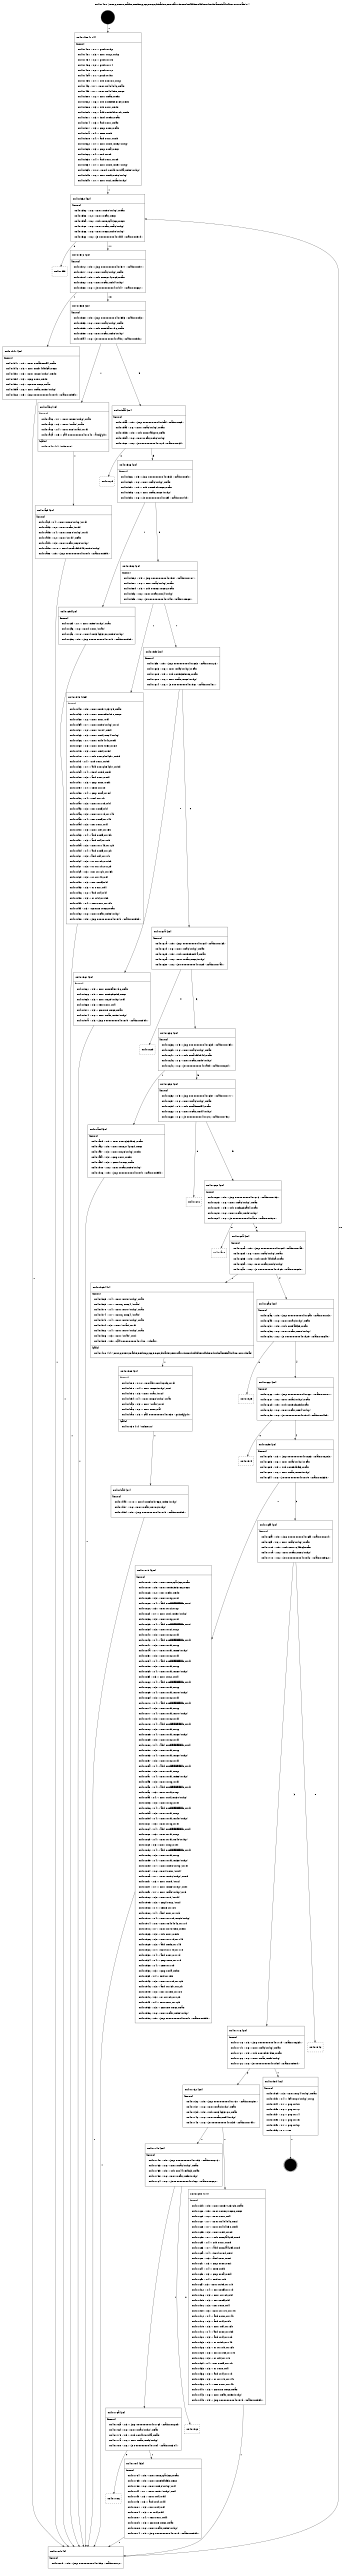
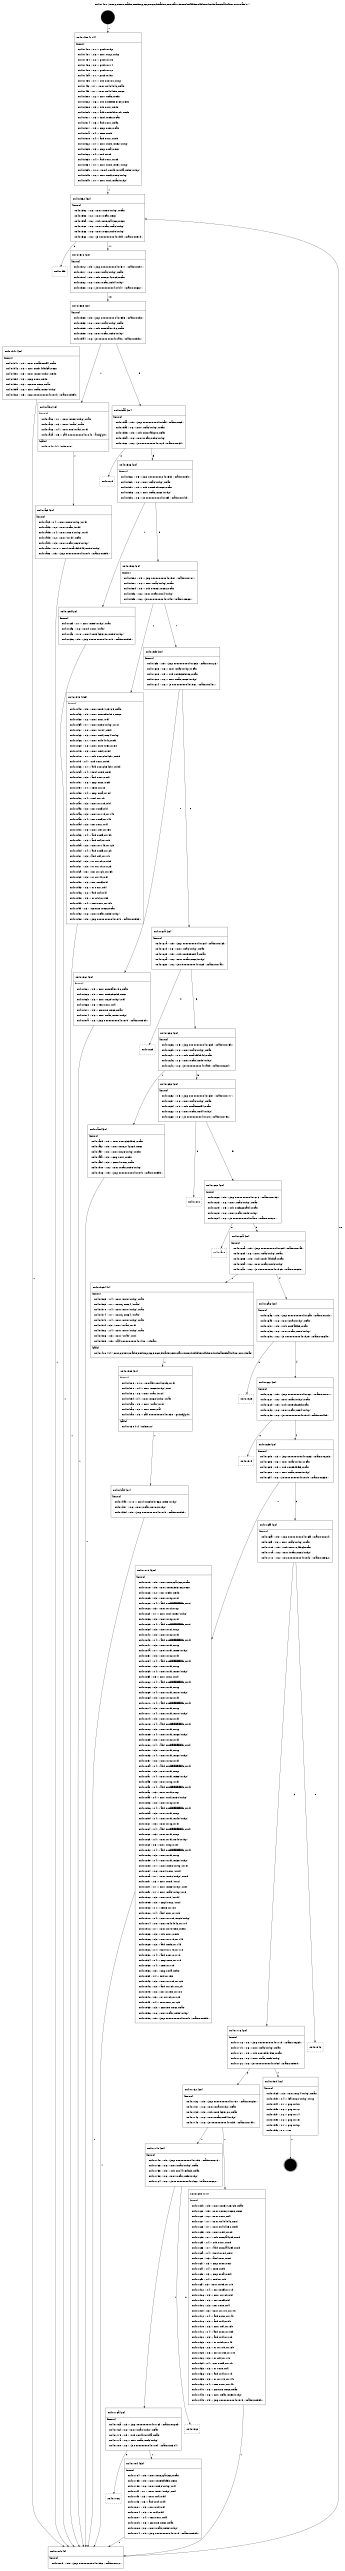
edge "0x401572 [28]" -> "0x401b47 [30]": removed, label "1"
